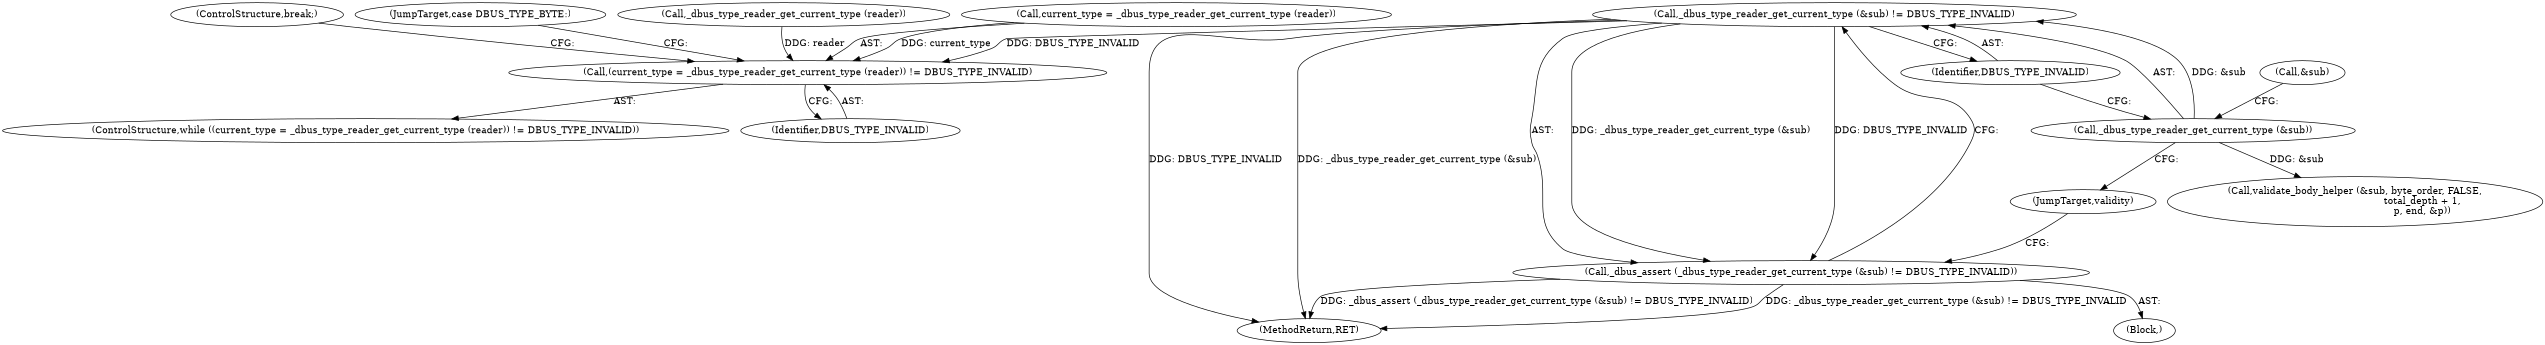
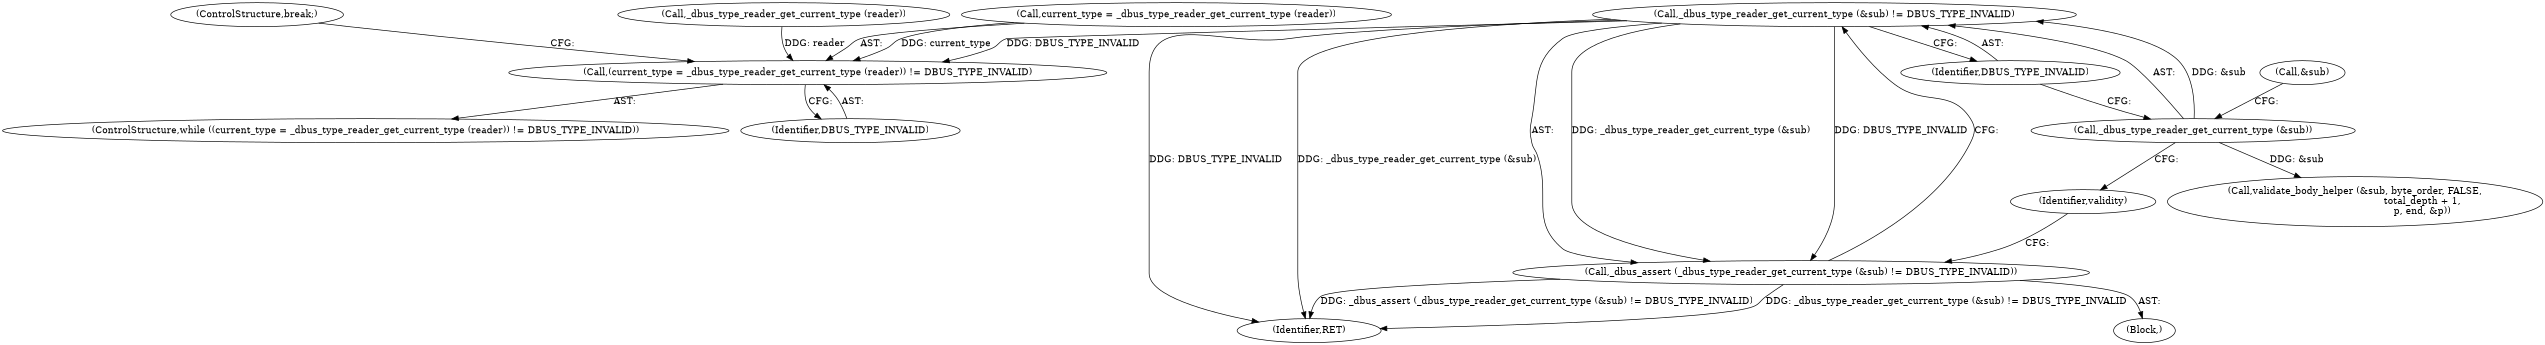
node "(JumpTarget,case DBUS_TYPE_BYTE:)": removed
node "(JumpTarget,validity)": label "(JumpTarget,validity)" -> "(Identifier,validity)"
node "(MethodReturn,RET)": label "(MethodReturn,RET)" -> "(Identifier,RET)"
